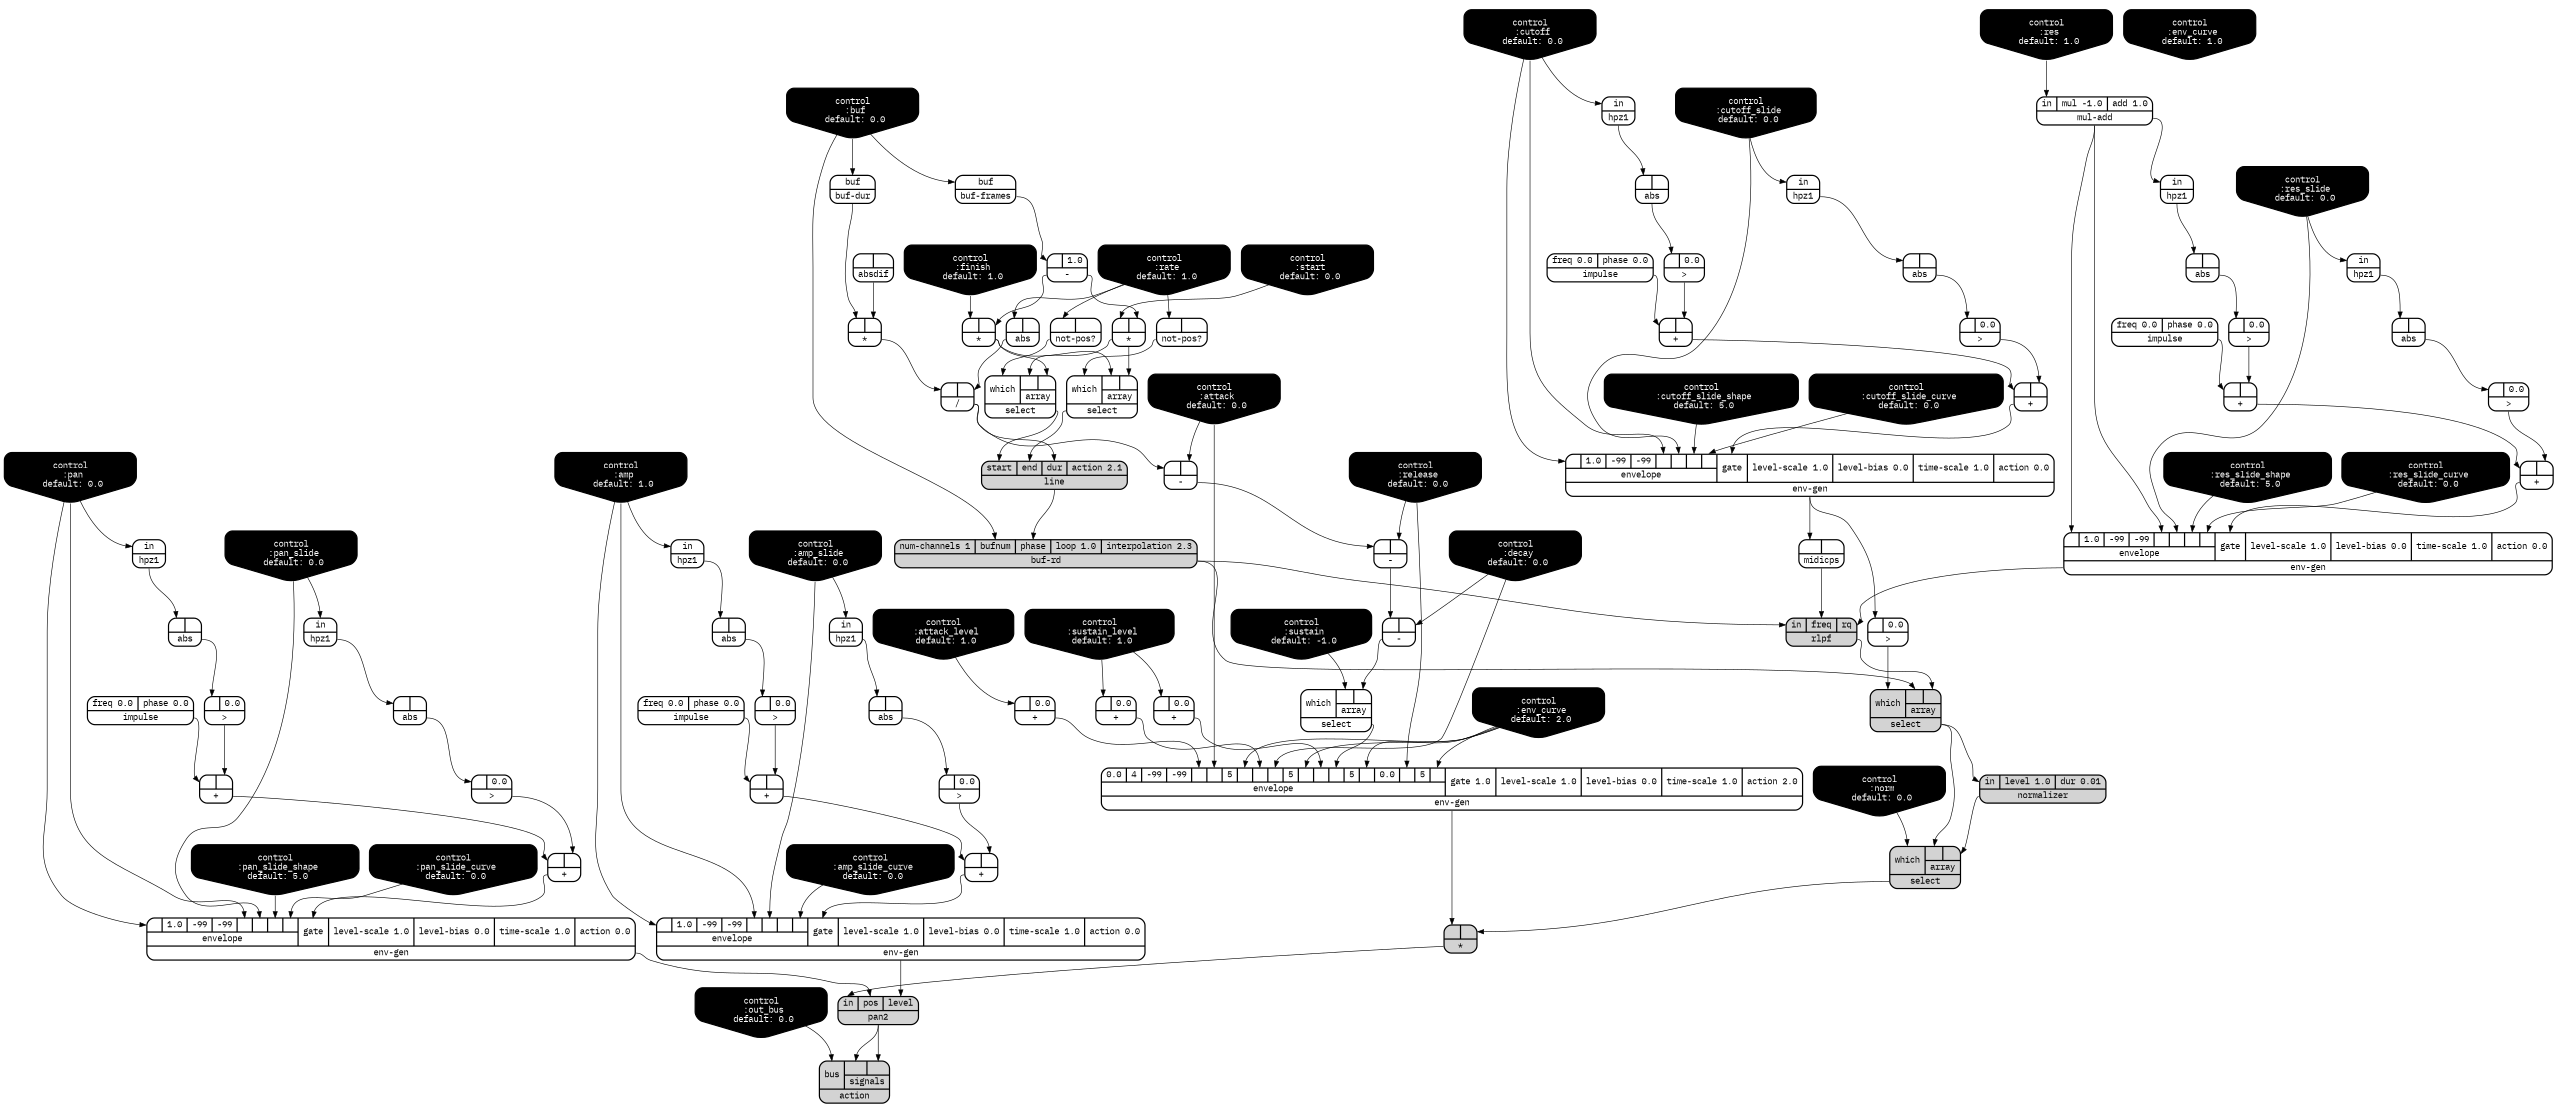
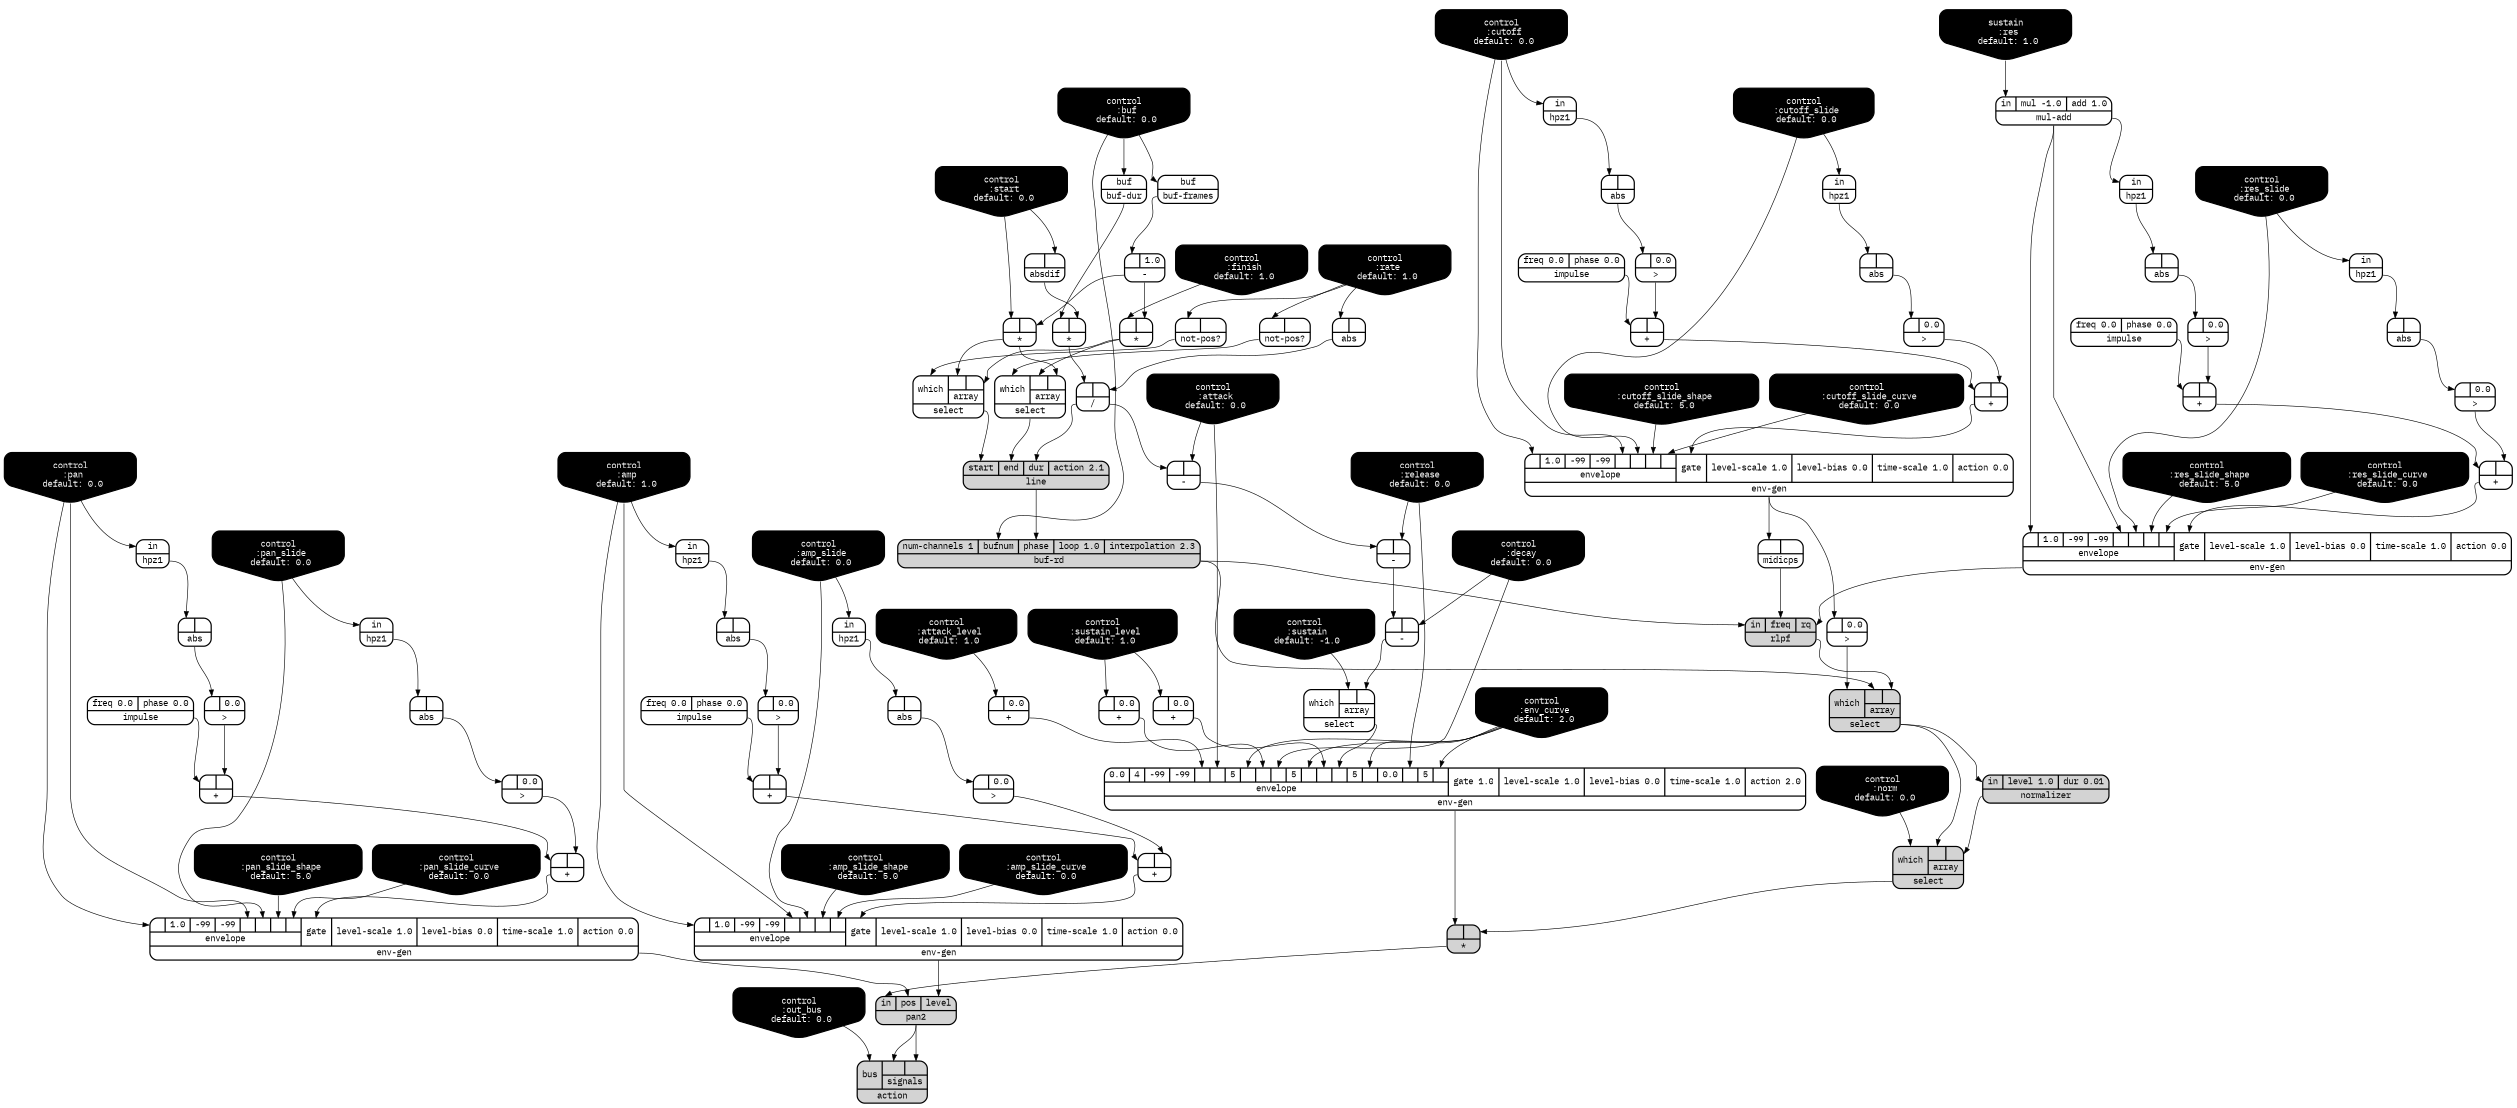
node "control :res default: 1.0": label "control :res default: 1.0" -> "sustain :res default: 1.0"
node "control :env_curve default: 1.0": removed
edge "control :start default: 0.0" -> "absdif": added
node "control :amp_slide_shape default: 5.0": added
